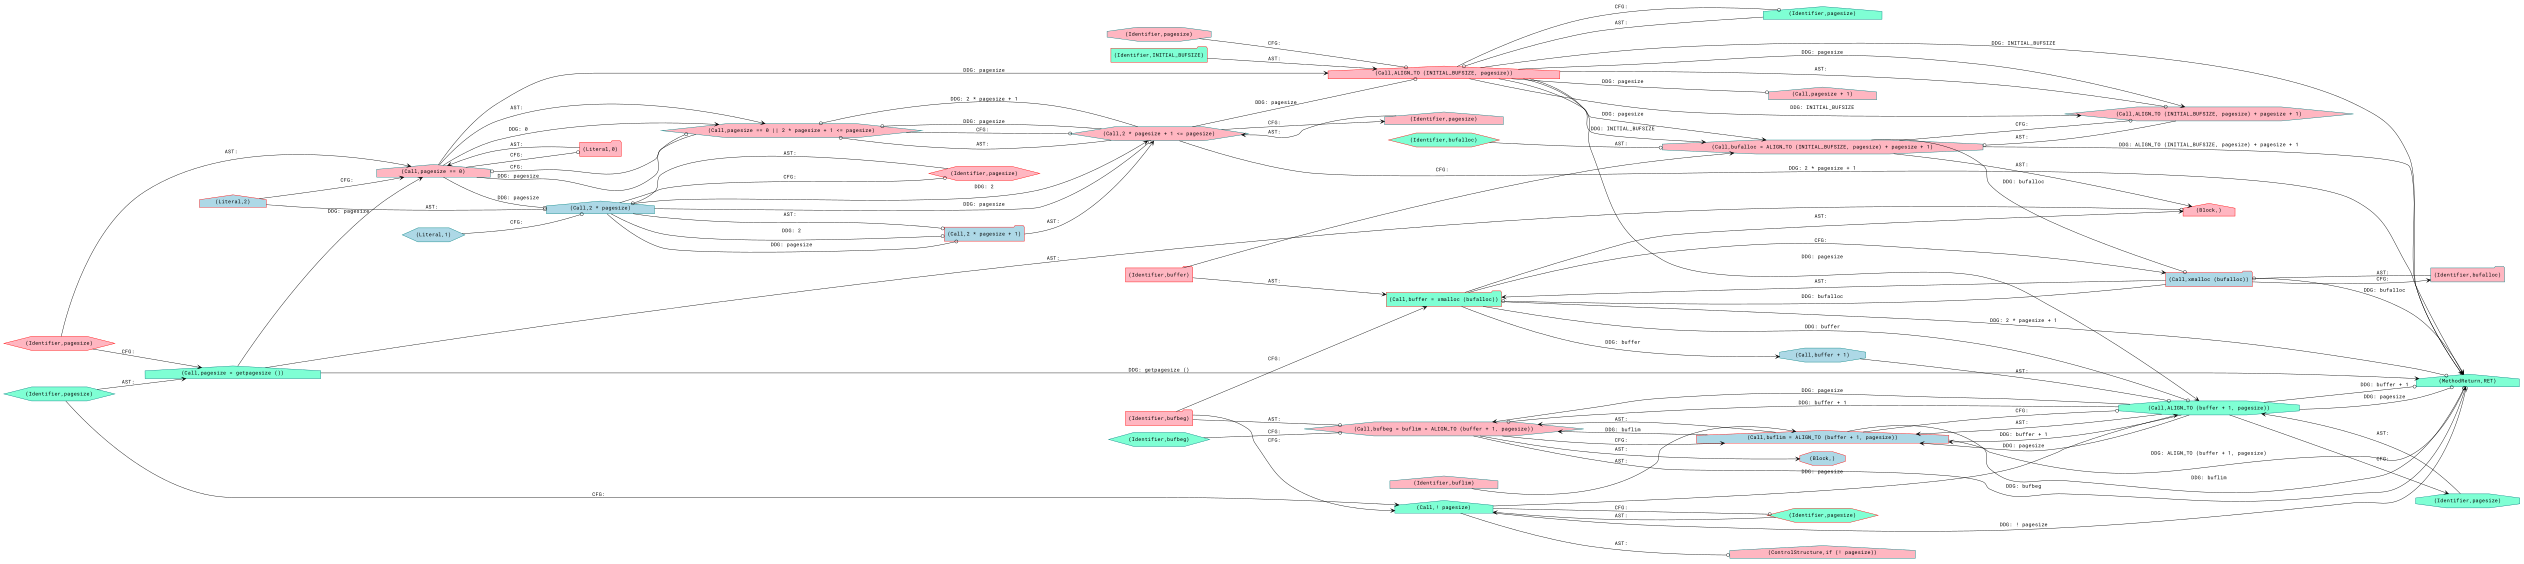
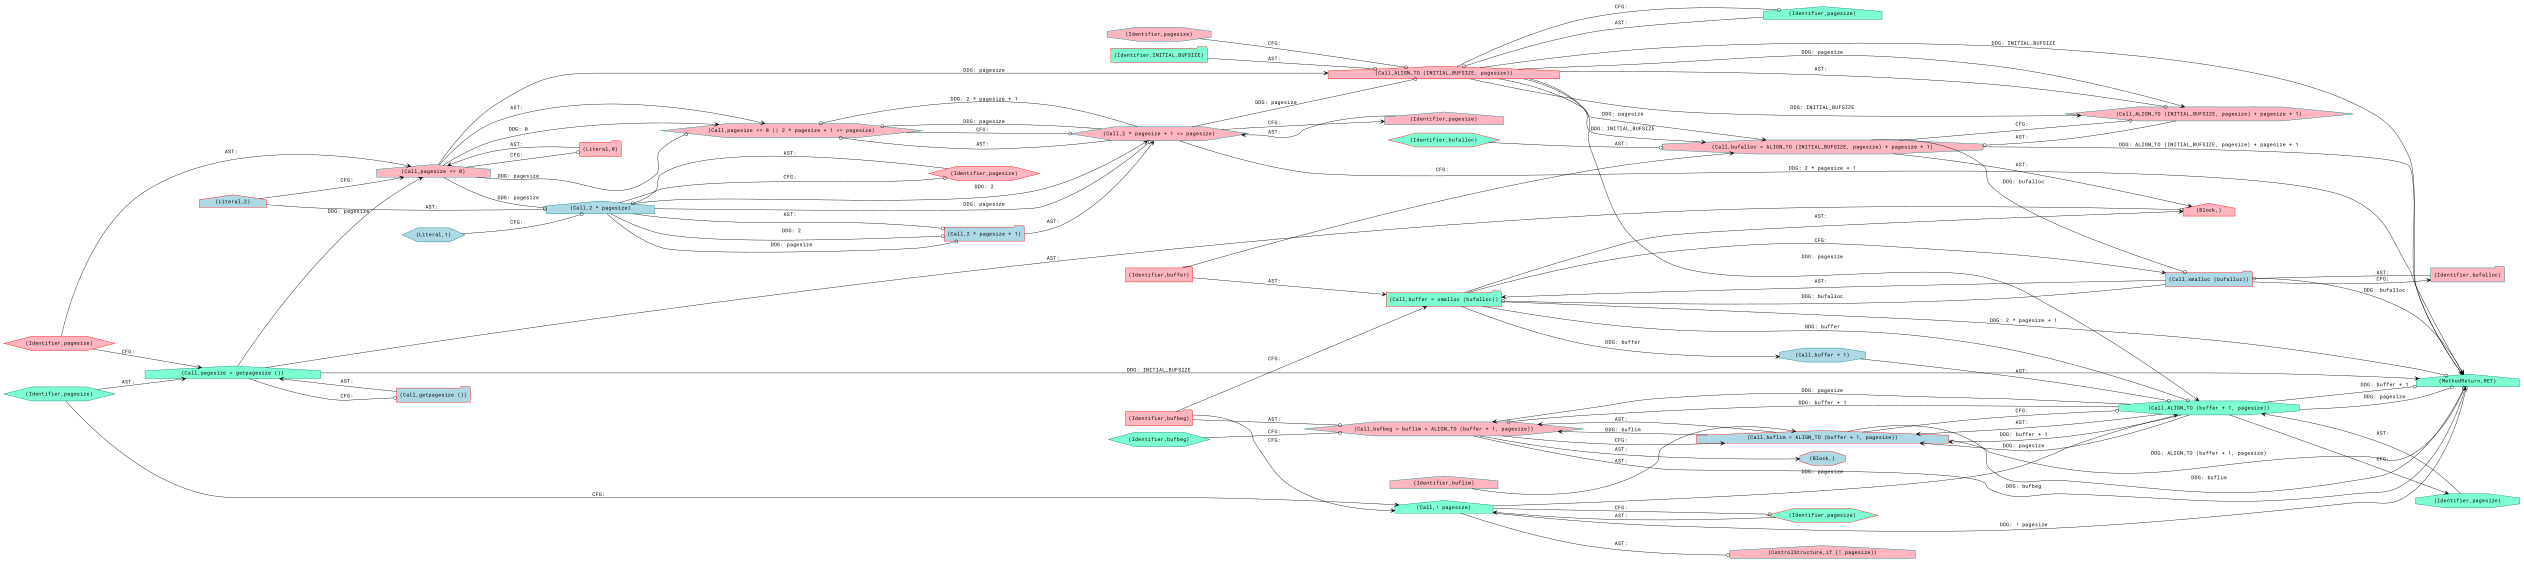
edge "(Identifier,INITIAL_BUFSIZE)" -> "(Call,ALIGN_TO (INITIAL_BUFSIZE, pagesize))": arrowhead vee -> odot
node "(Call,pagesize + 1)": removed
edge "(Call,pagesize == 0 || 2 * pagesize + 1 <= pagesize)" -> "(Call,pagesize == 0)": removed, label "CFG:"
edge "(Call,pagesize = getpagesize ())" -> "(MethodReturn,RET)": label "DDG: getpagesize ()" -> "DDG: INITIAL_BUFSIZE"
node "(Call,getpagesize ())": added
